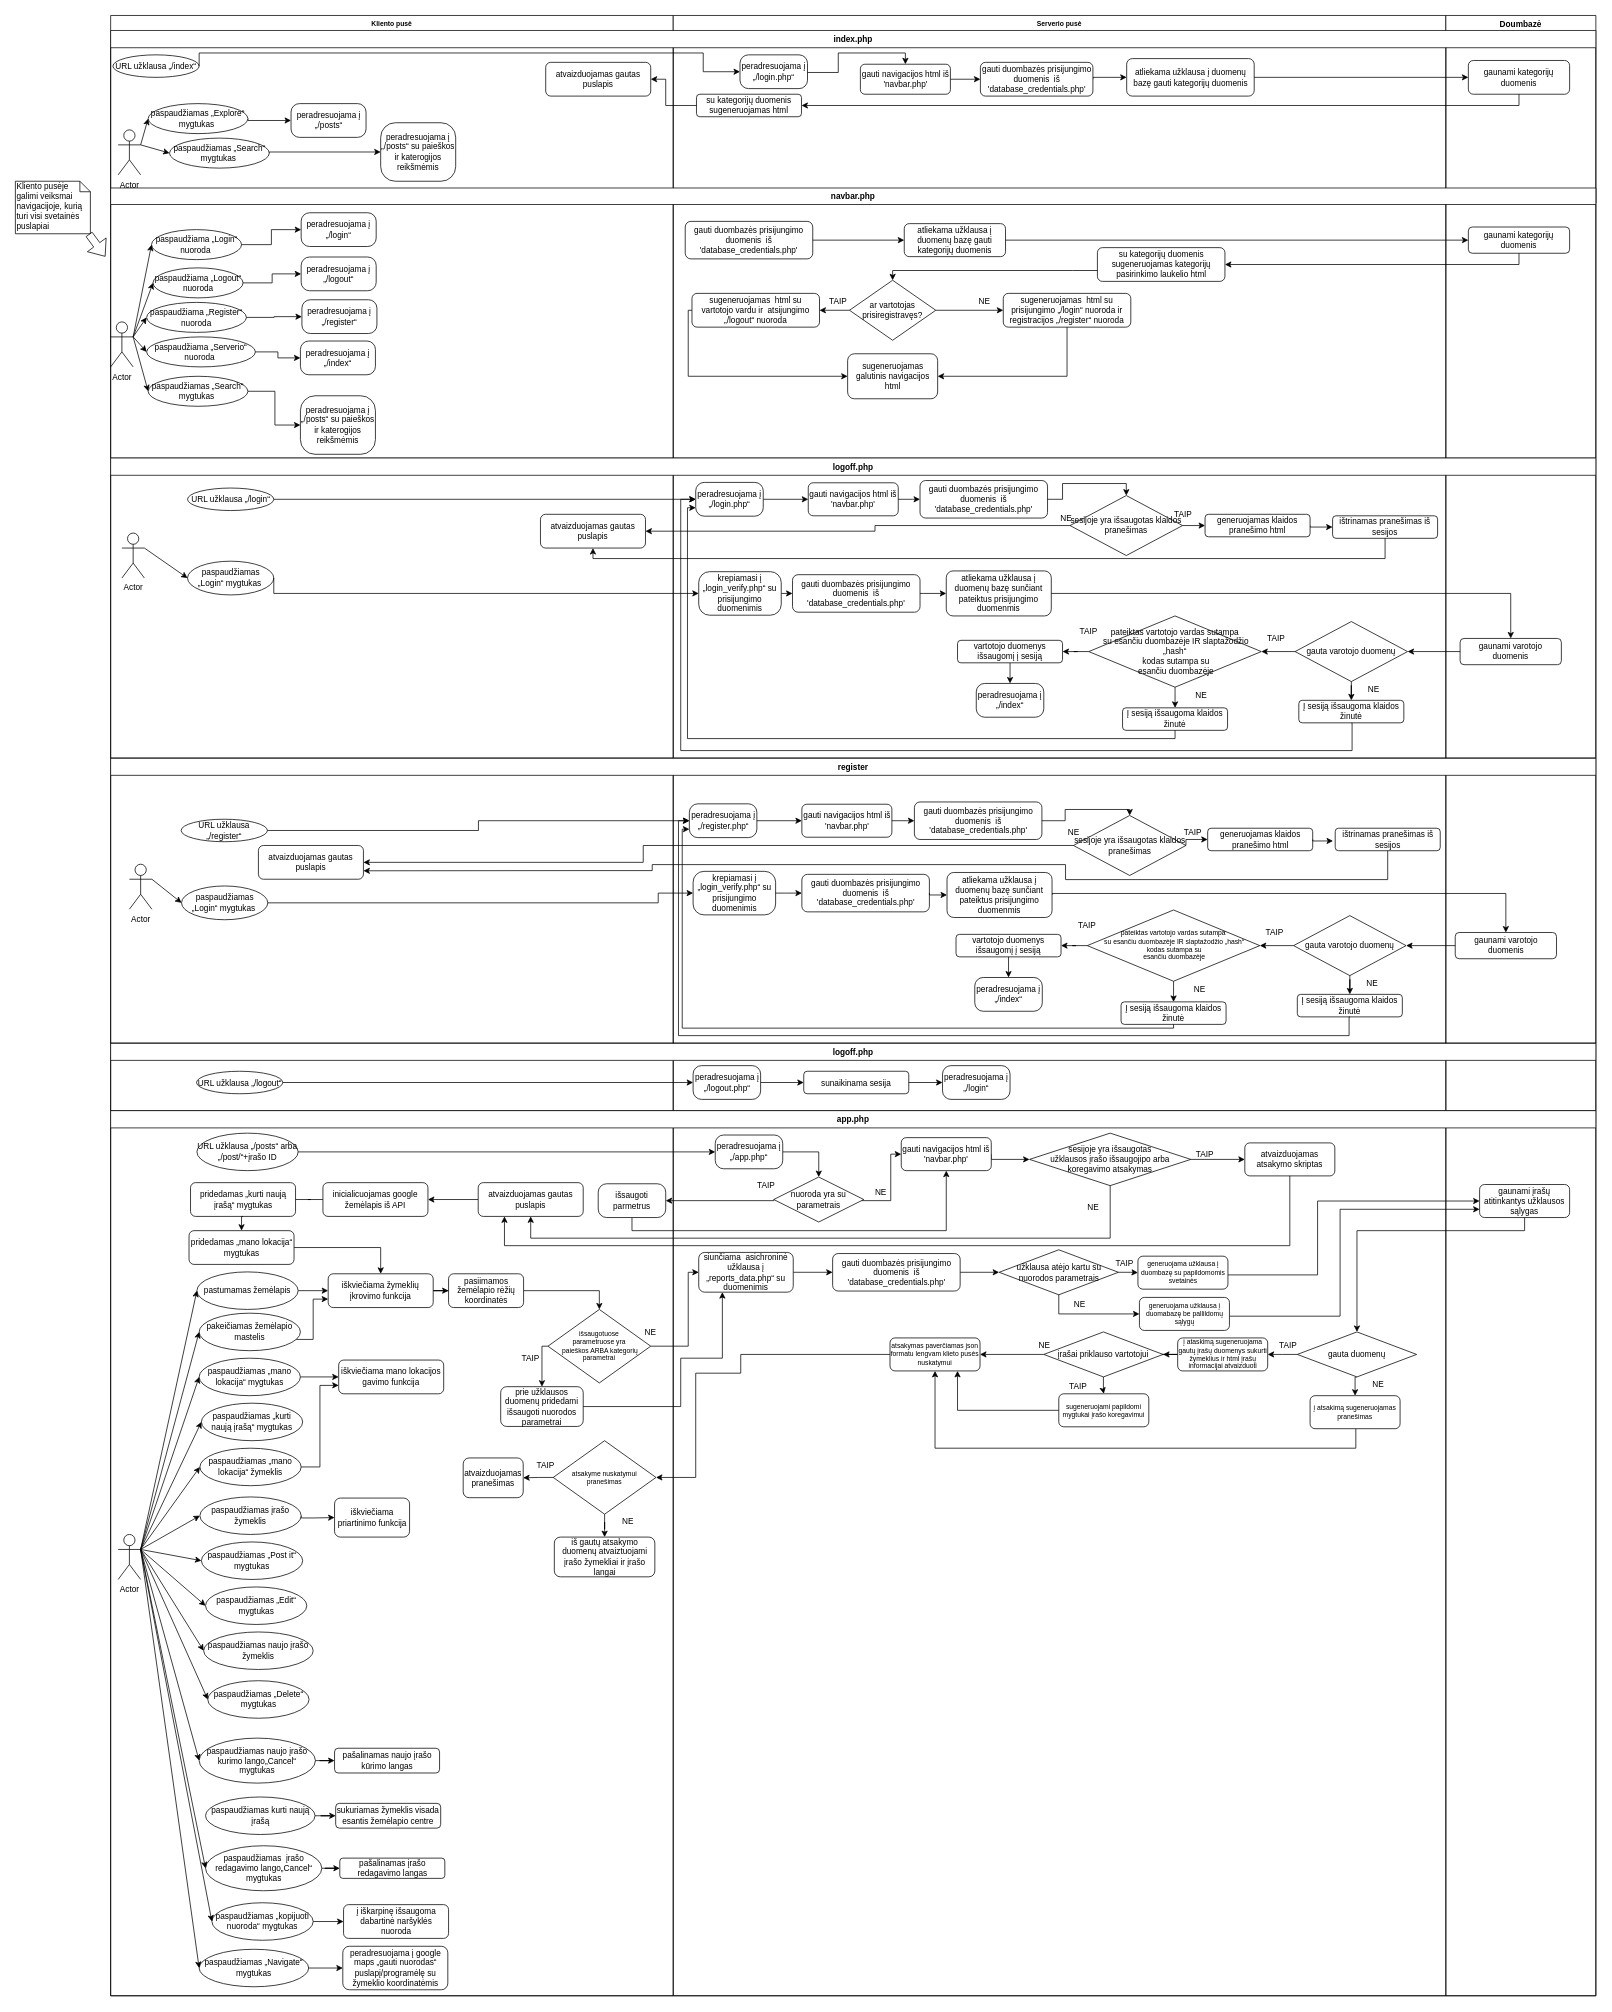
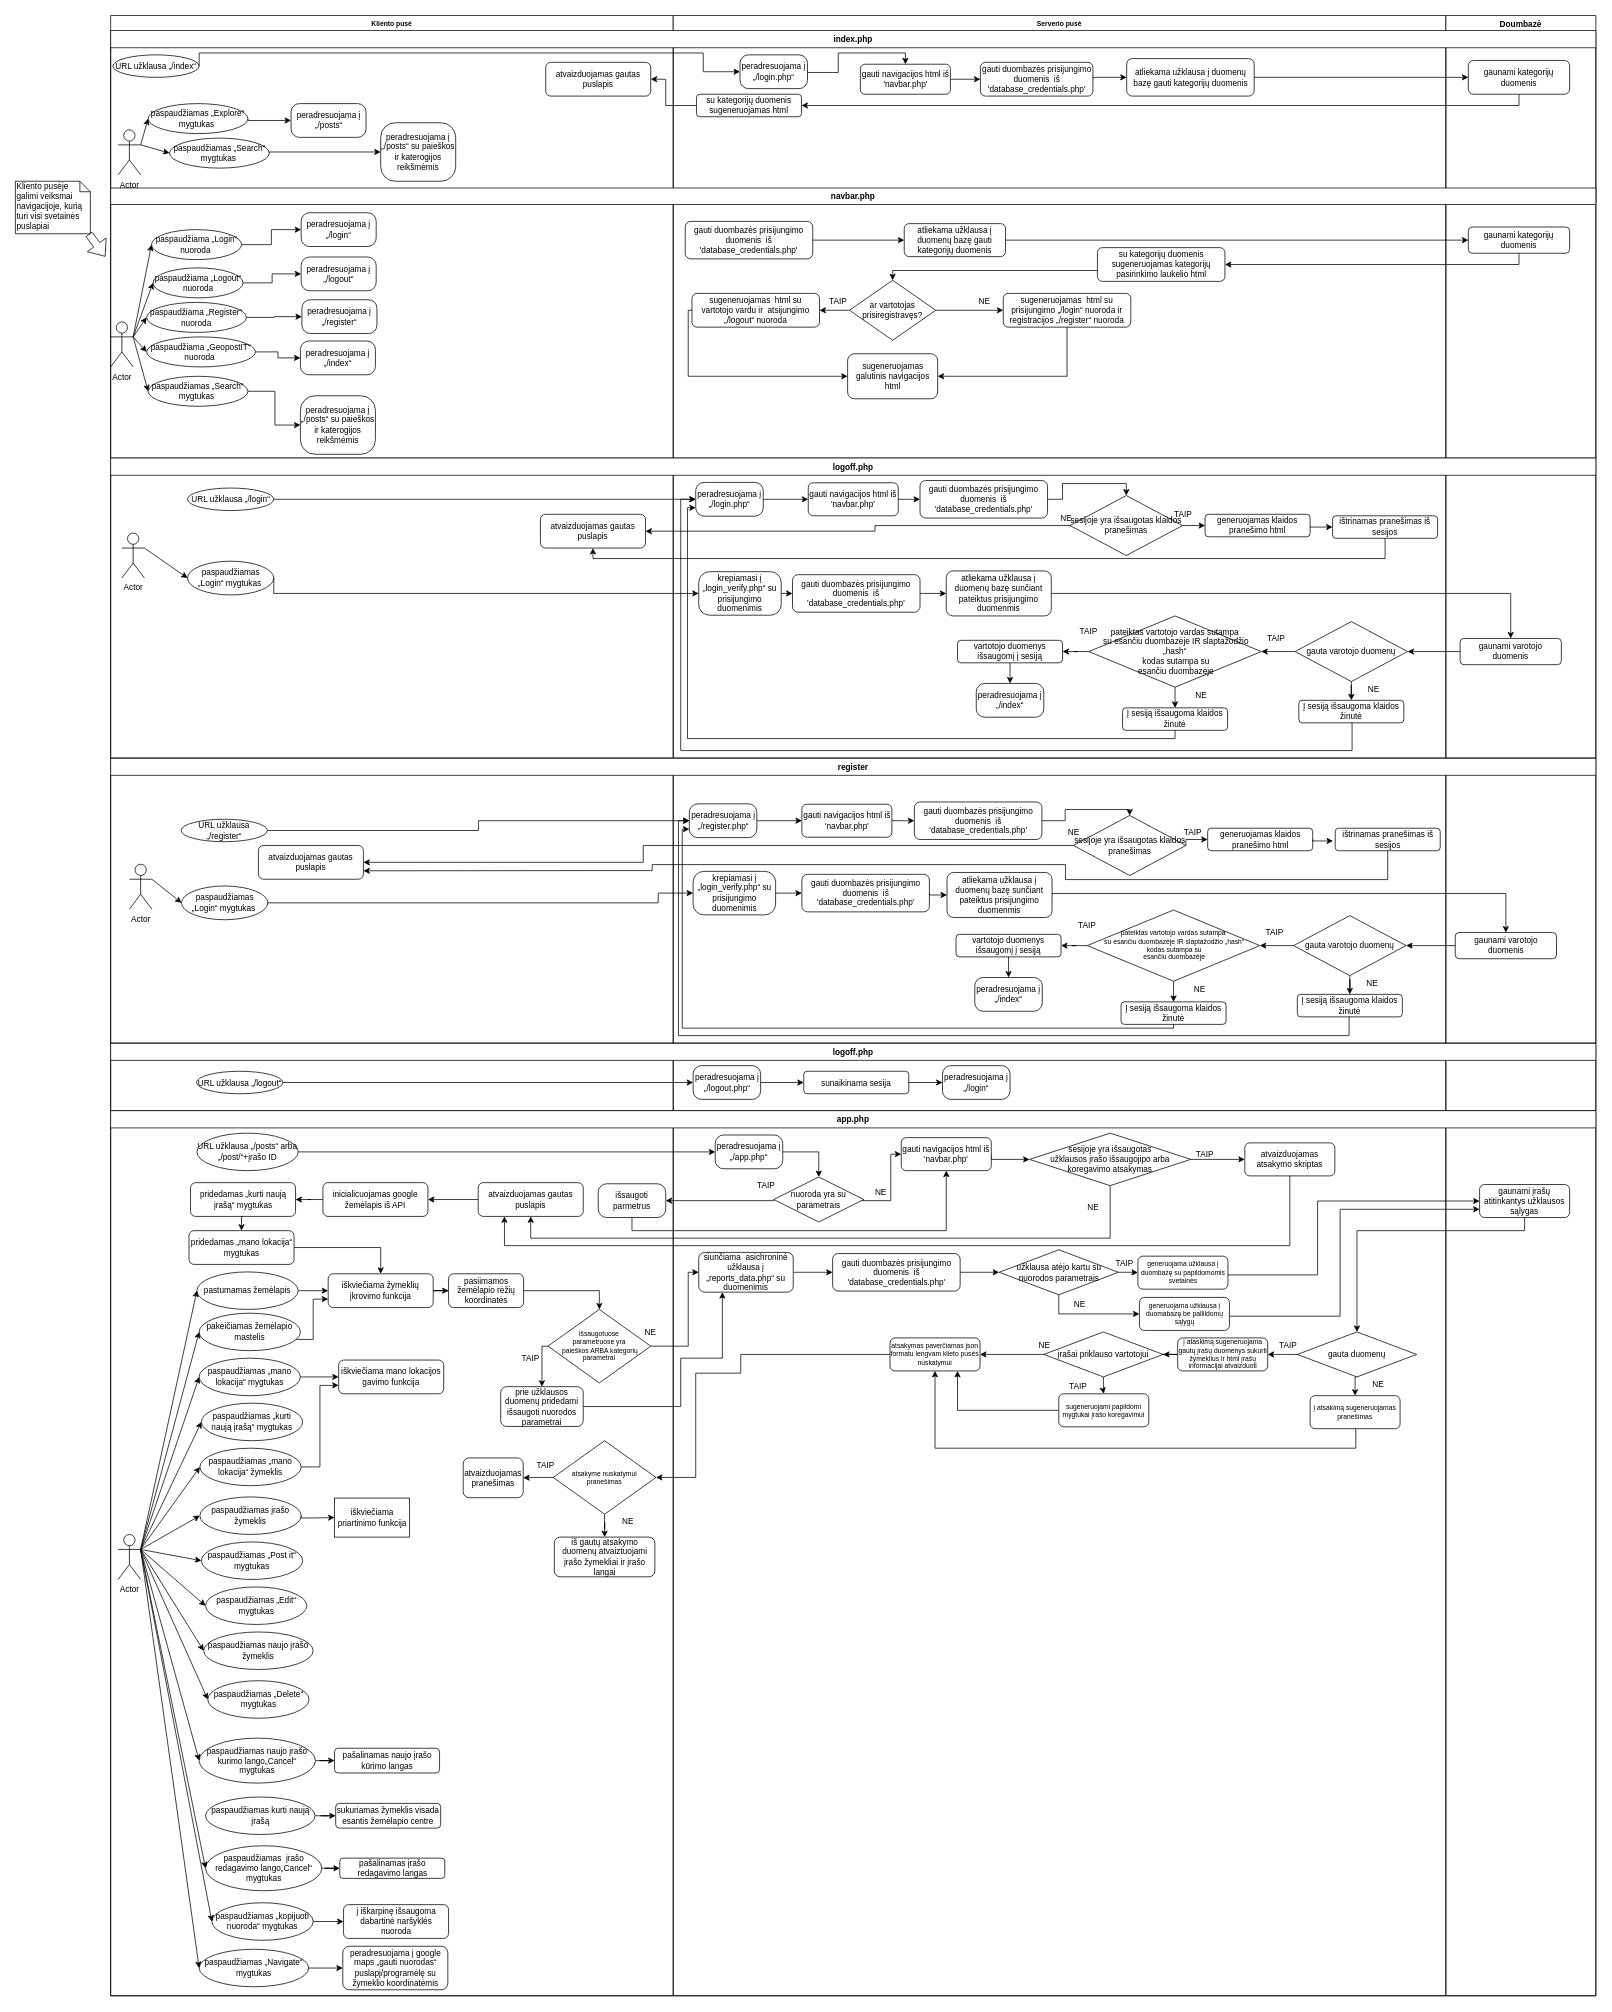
node "paspaudžiama „Serverio“ nuoroda": label "paspaudžiama „Serverio“ nuoroda" -> "paspaudžiama „GeopostIT“ nuoroda"
edge "pridedamas „kurti naują įrašą“ mygtukas" -- "inicialicuojamas google žemėlapis iš API": arrowhead none -> classic
node "iškviečiama priartinimo funkcija": shape rounded rectangle -> rectangle
